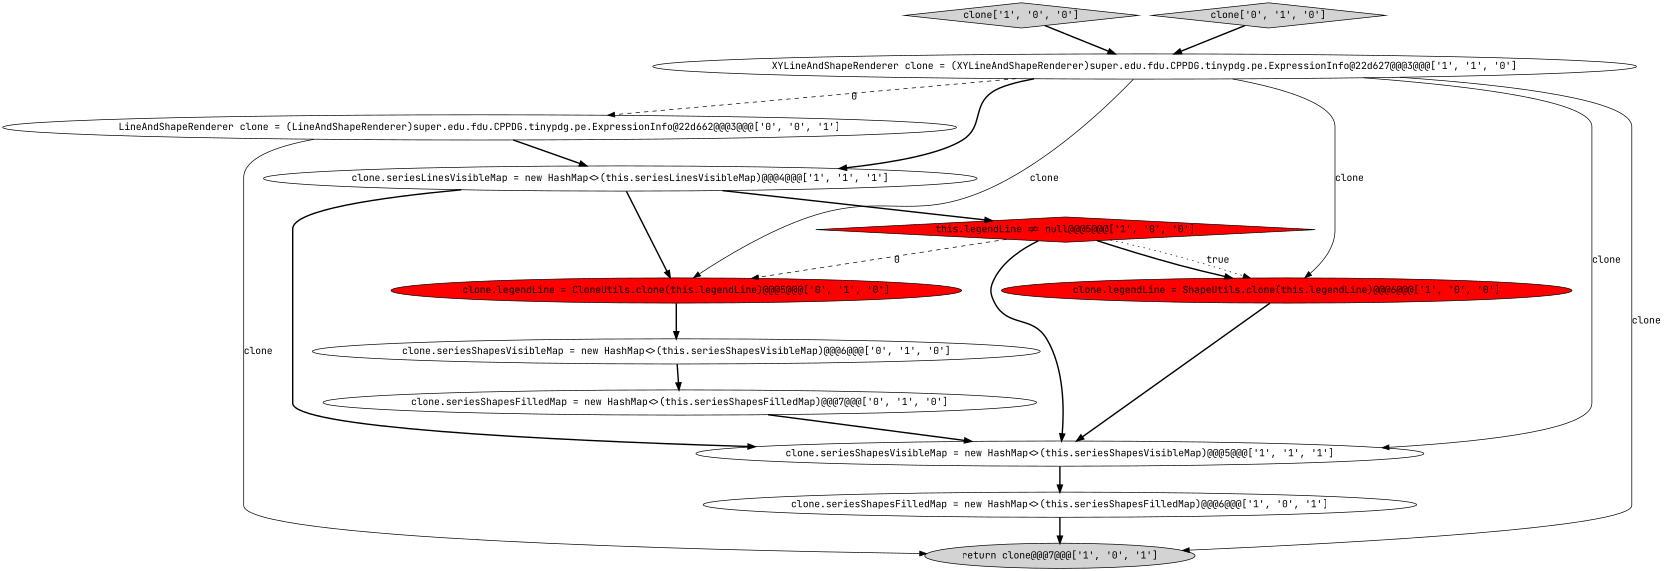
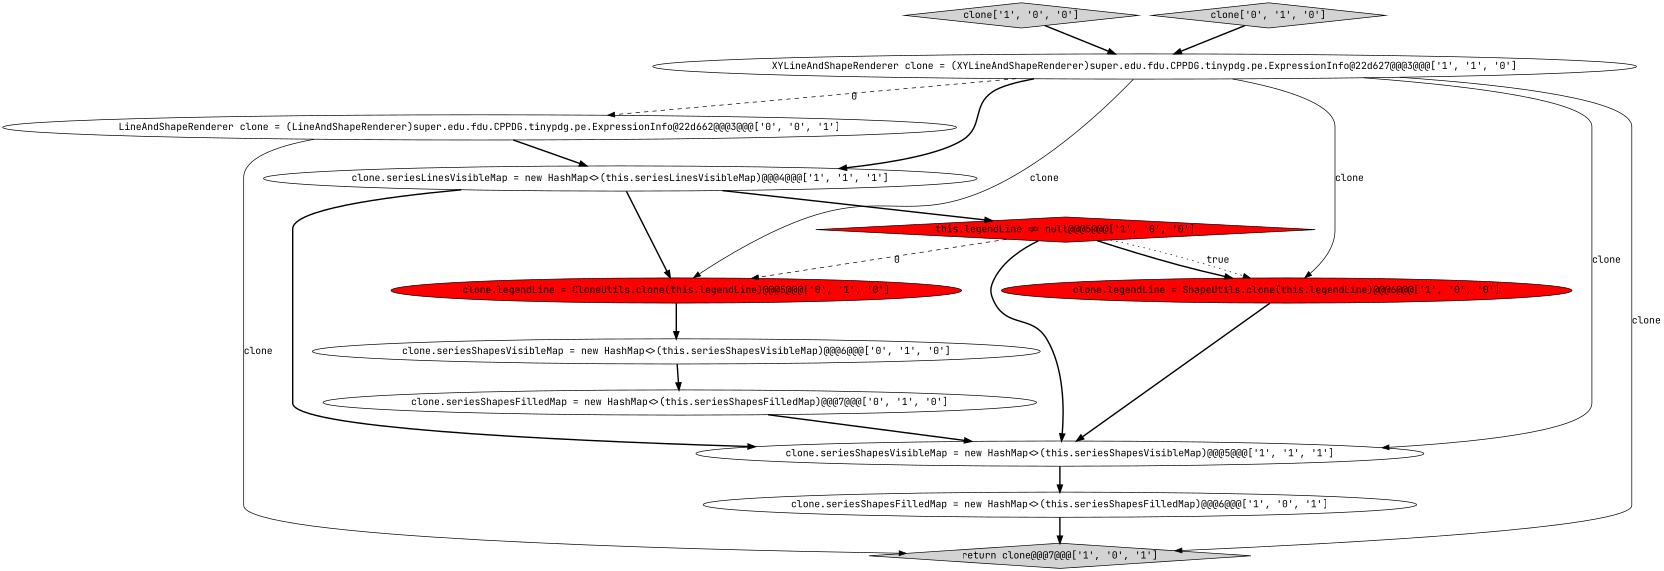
node "return clone@@@7@@@['1', '0', '1']": shape ellipse -> diamond
